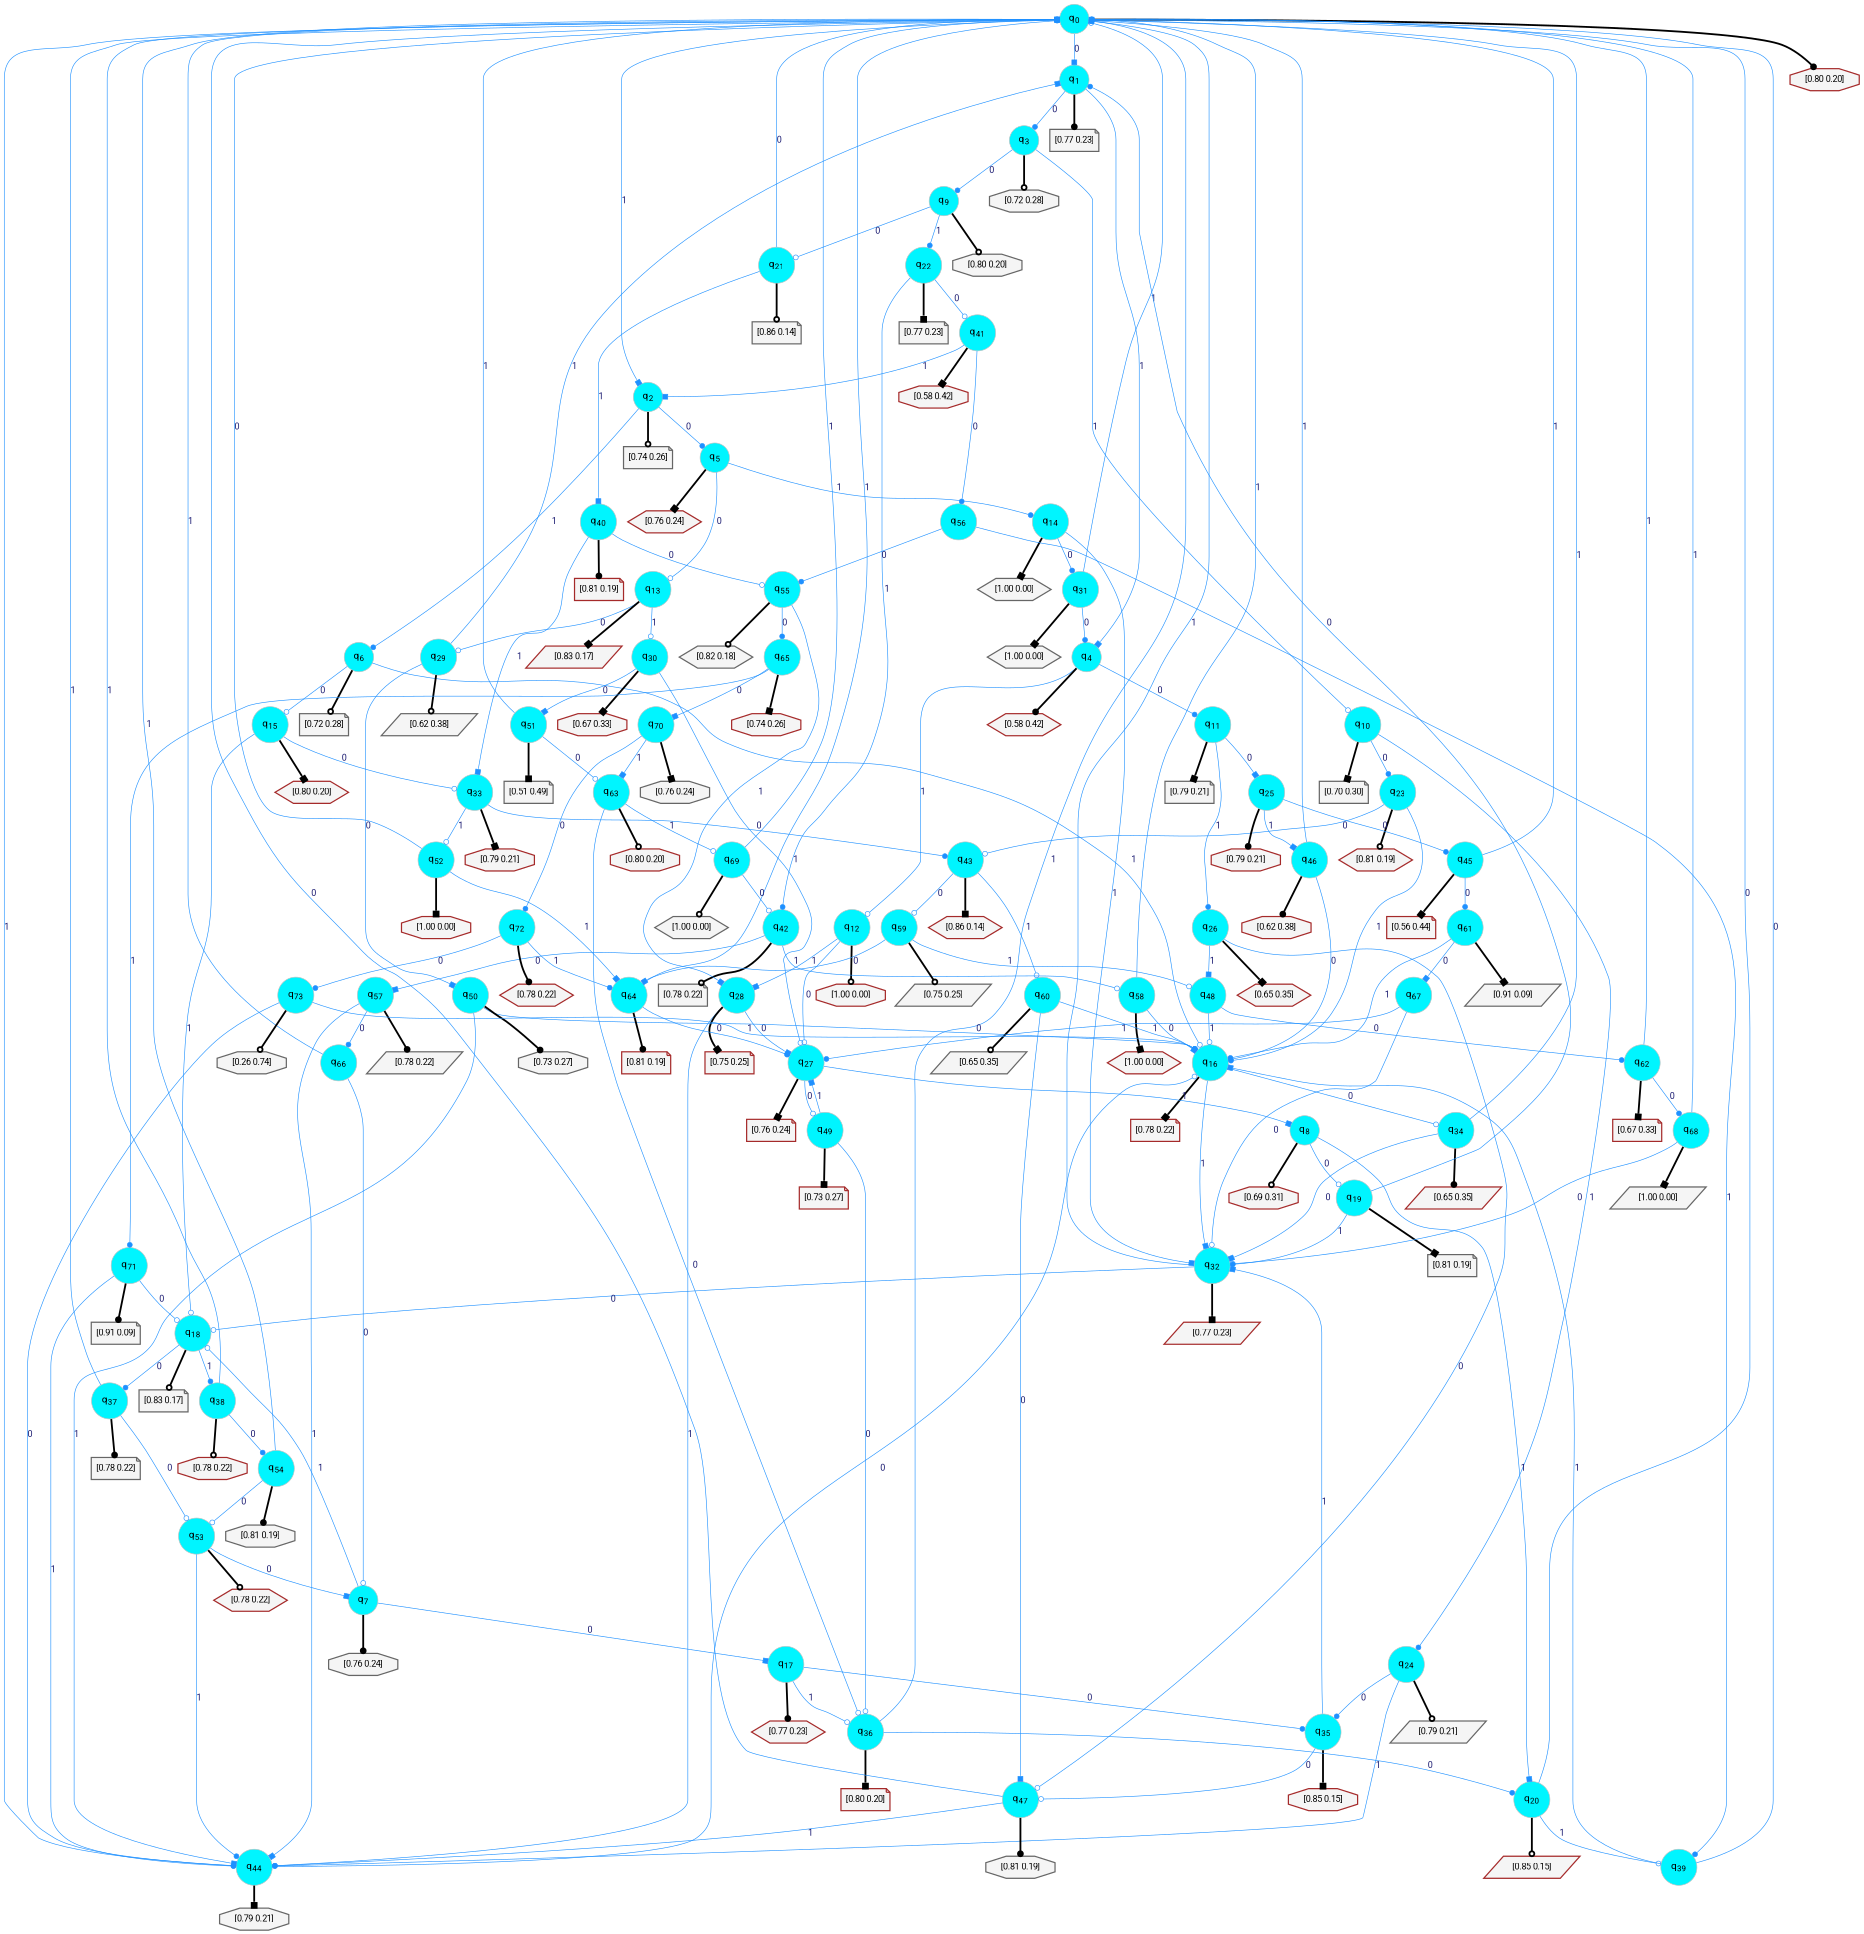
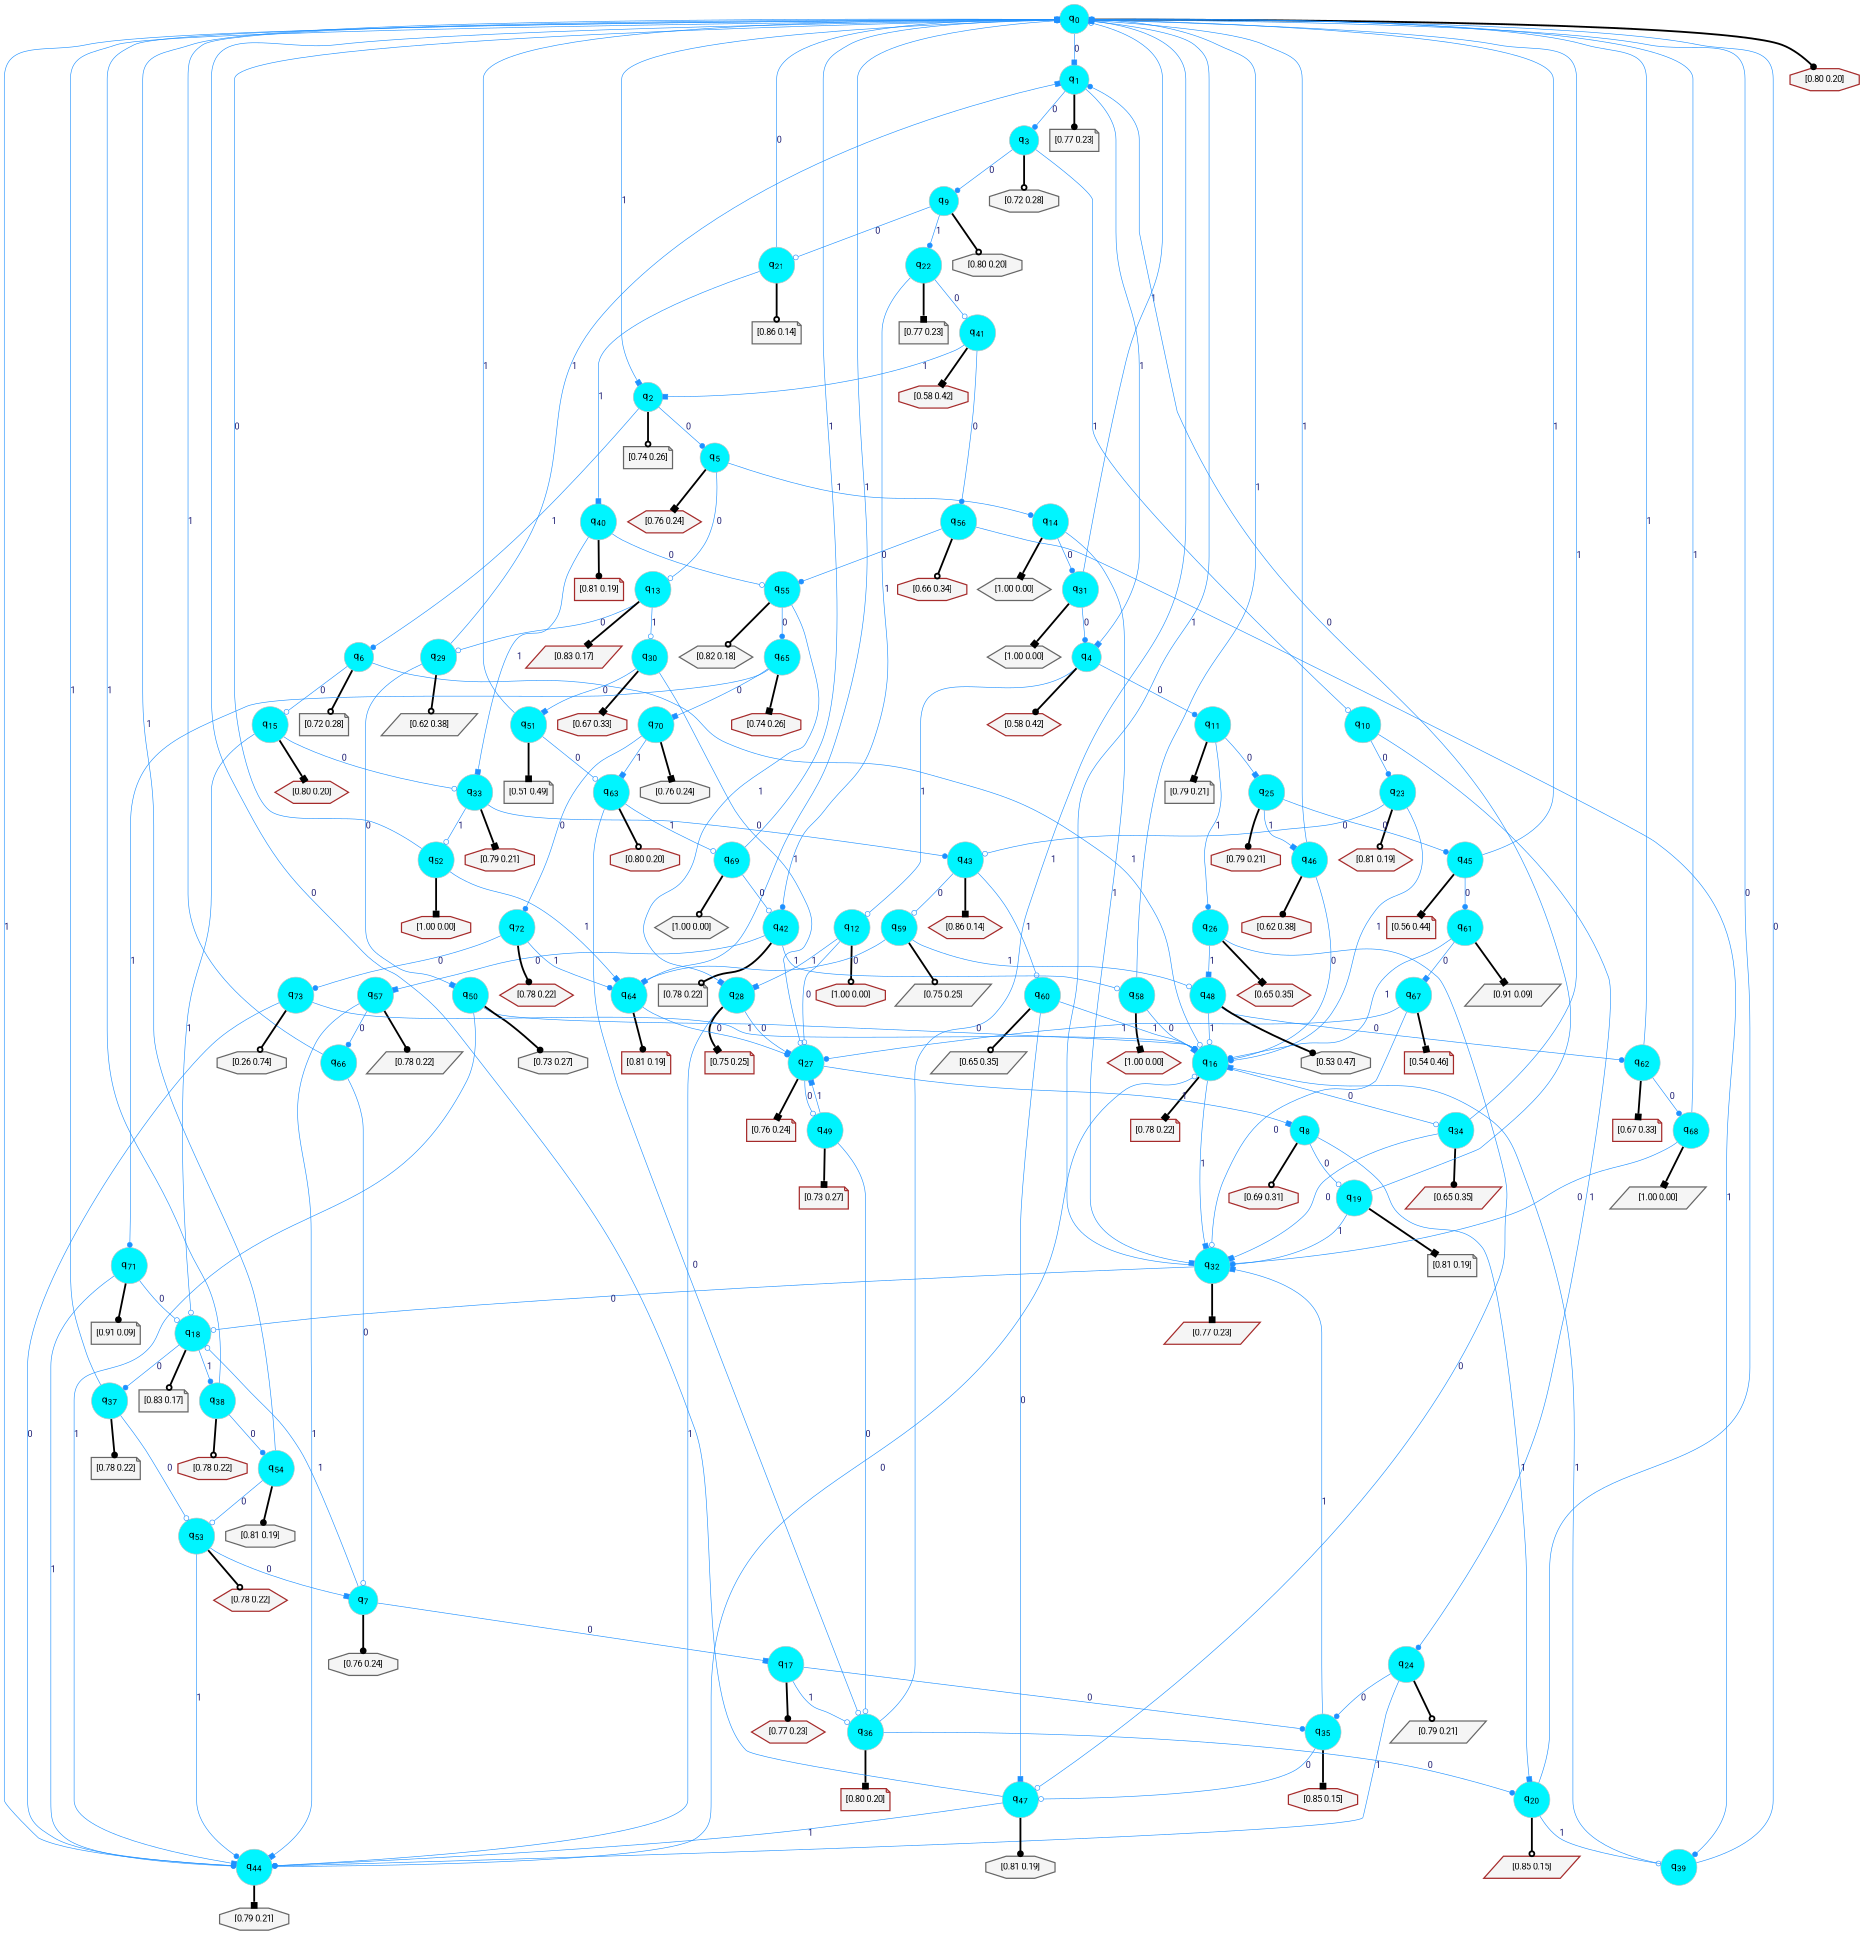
node "[0.66 0.34]": added
node "[0.70 0.30]": removed
node "[0.53 0.47]": added
node "[0.54 0.46]": added
